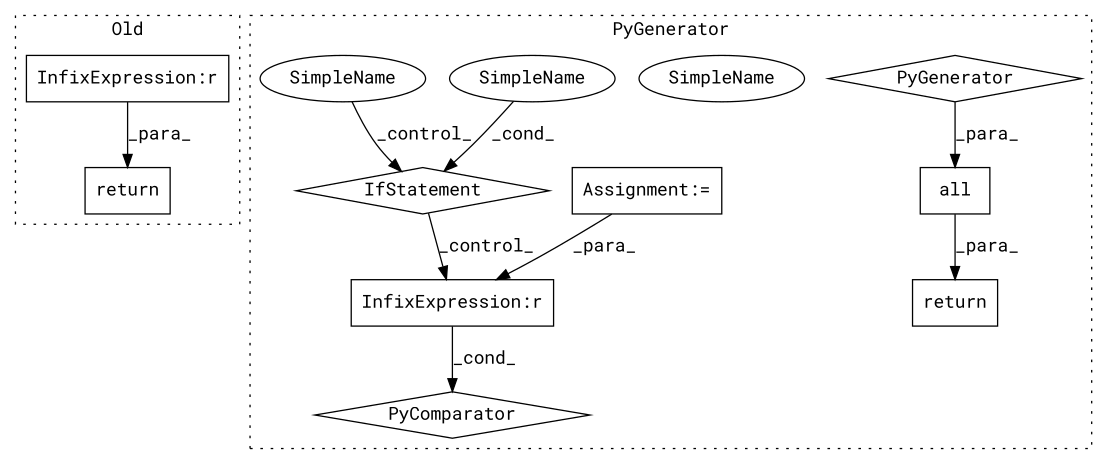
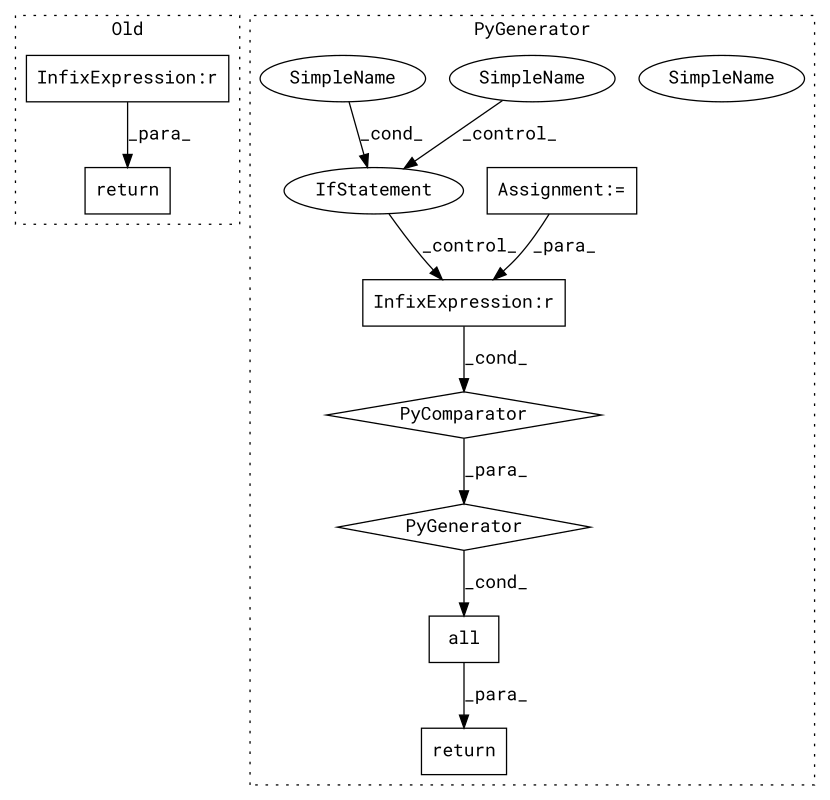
edge "PyGenerator" -> "all": label "_para_" -> "_cond_"
node "IfStatement": shape diamond -> ellipse
edge "PyComparator" -> "PyGenerator": added, label "_para_"
